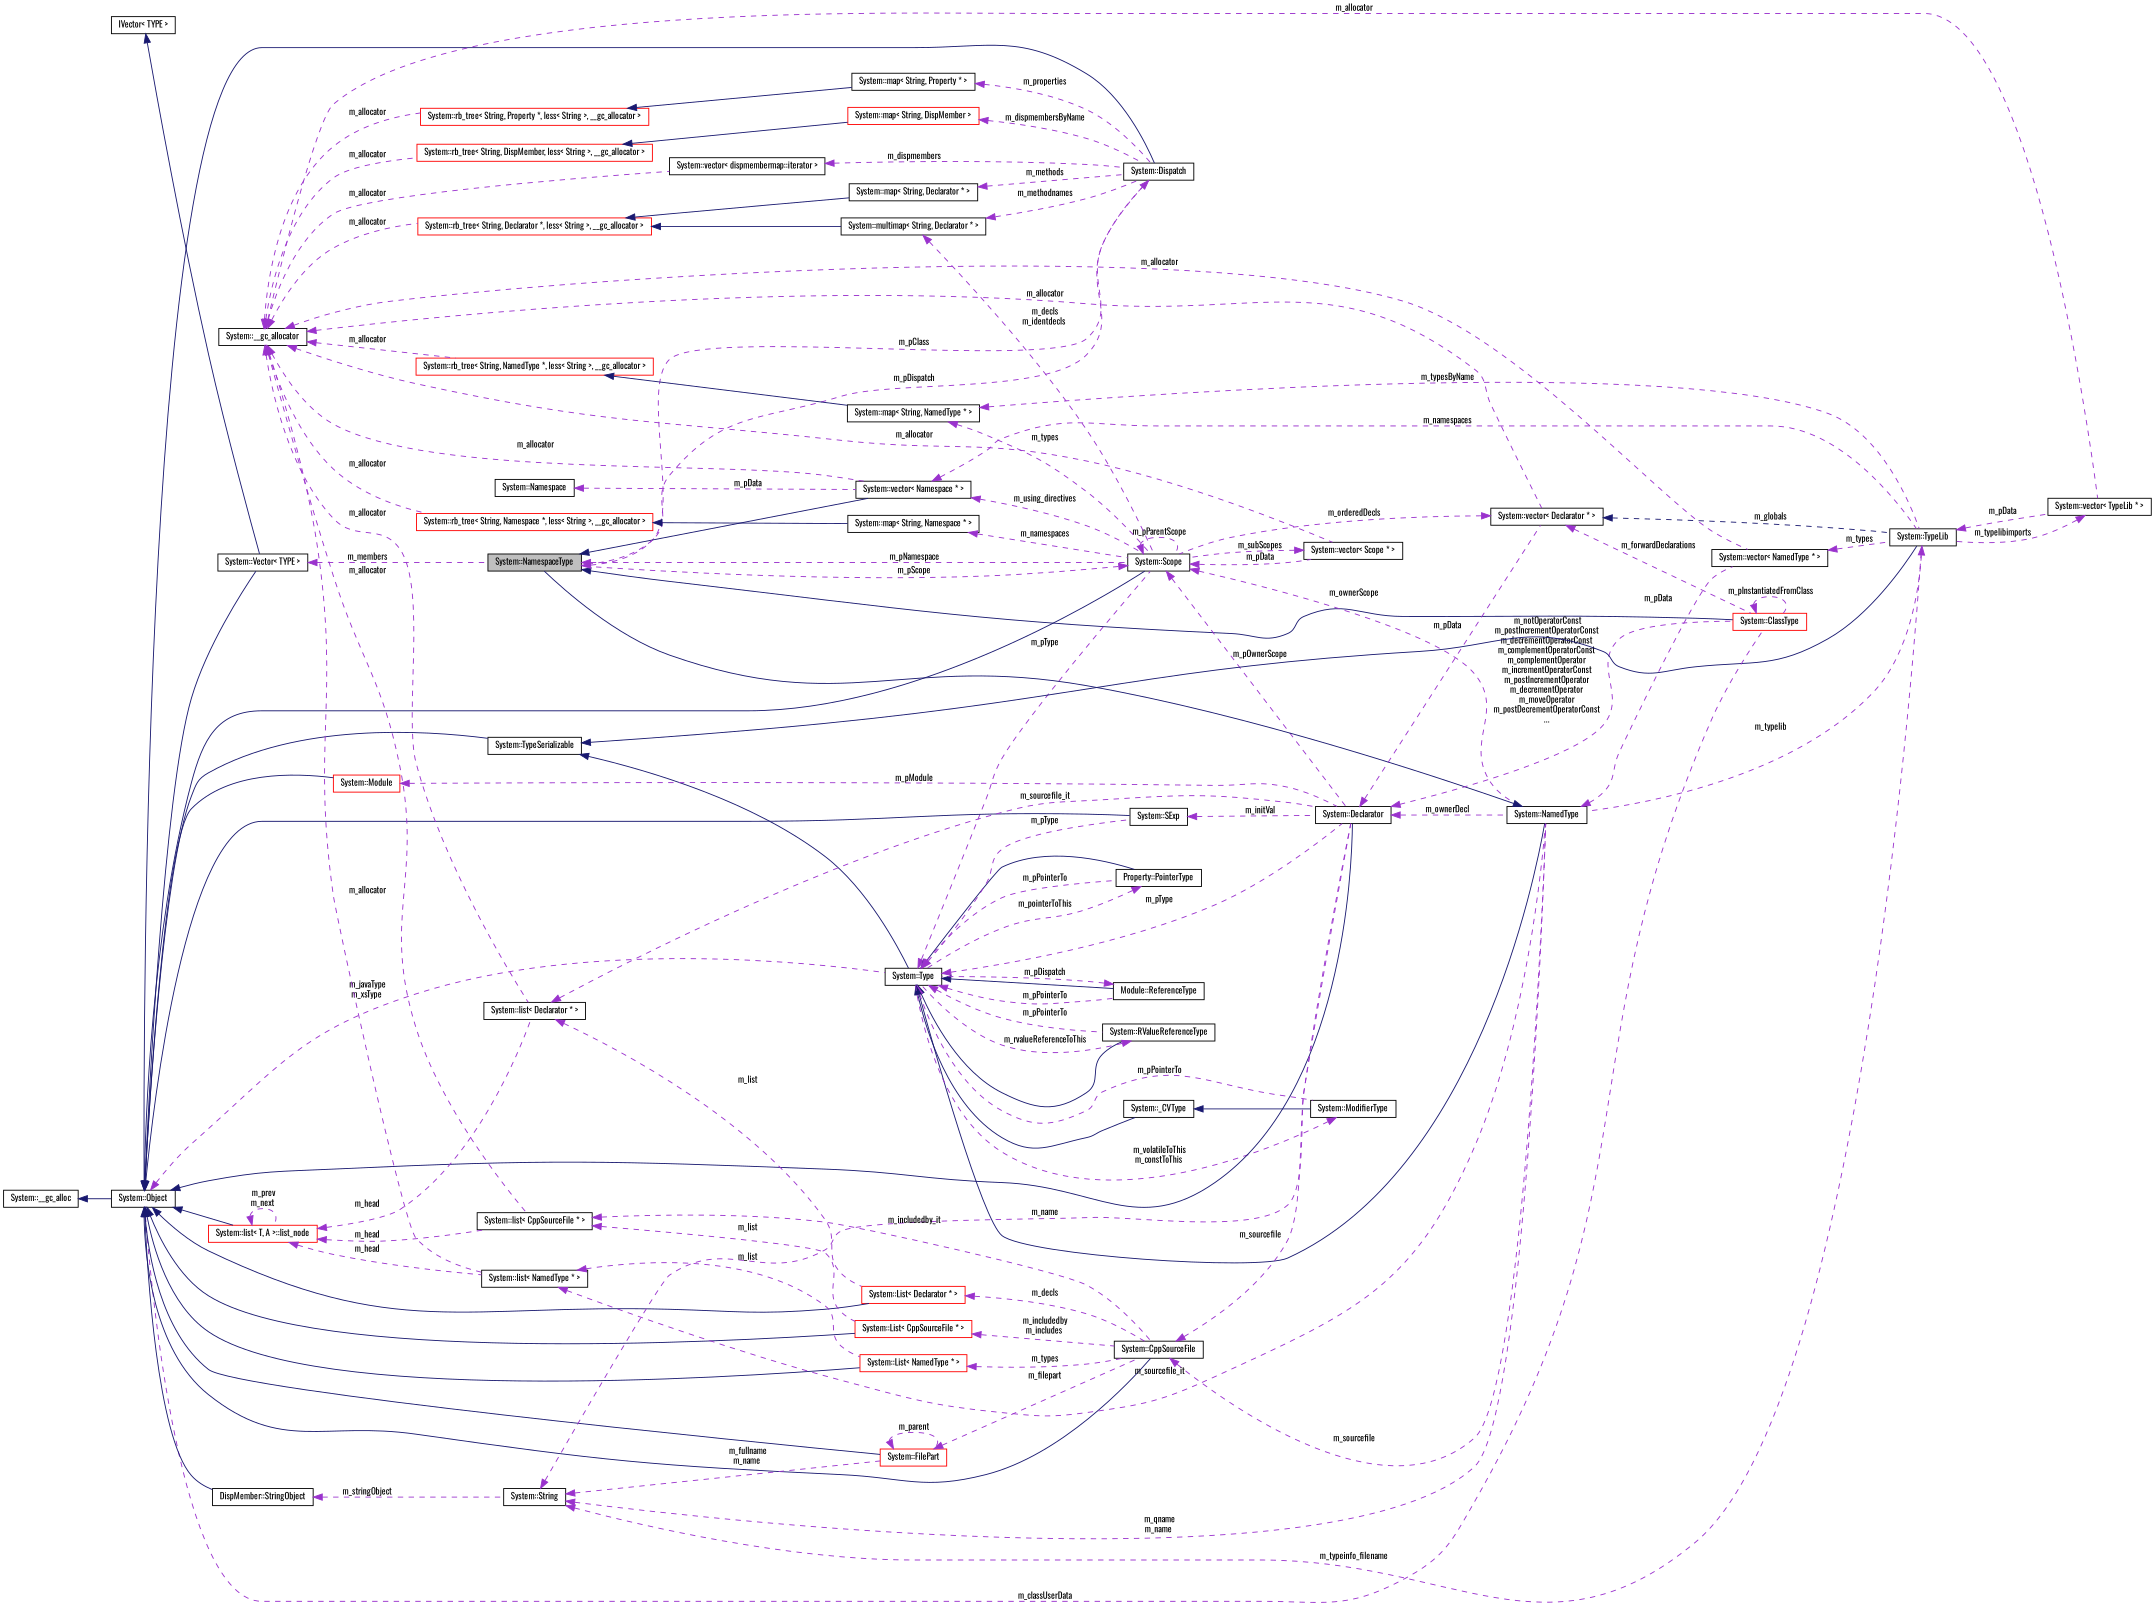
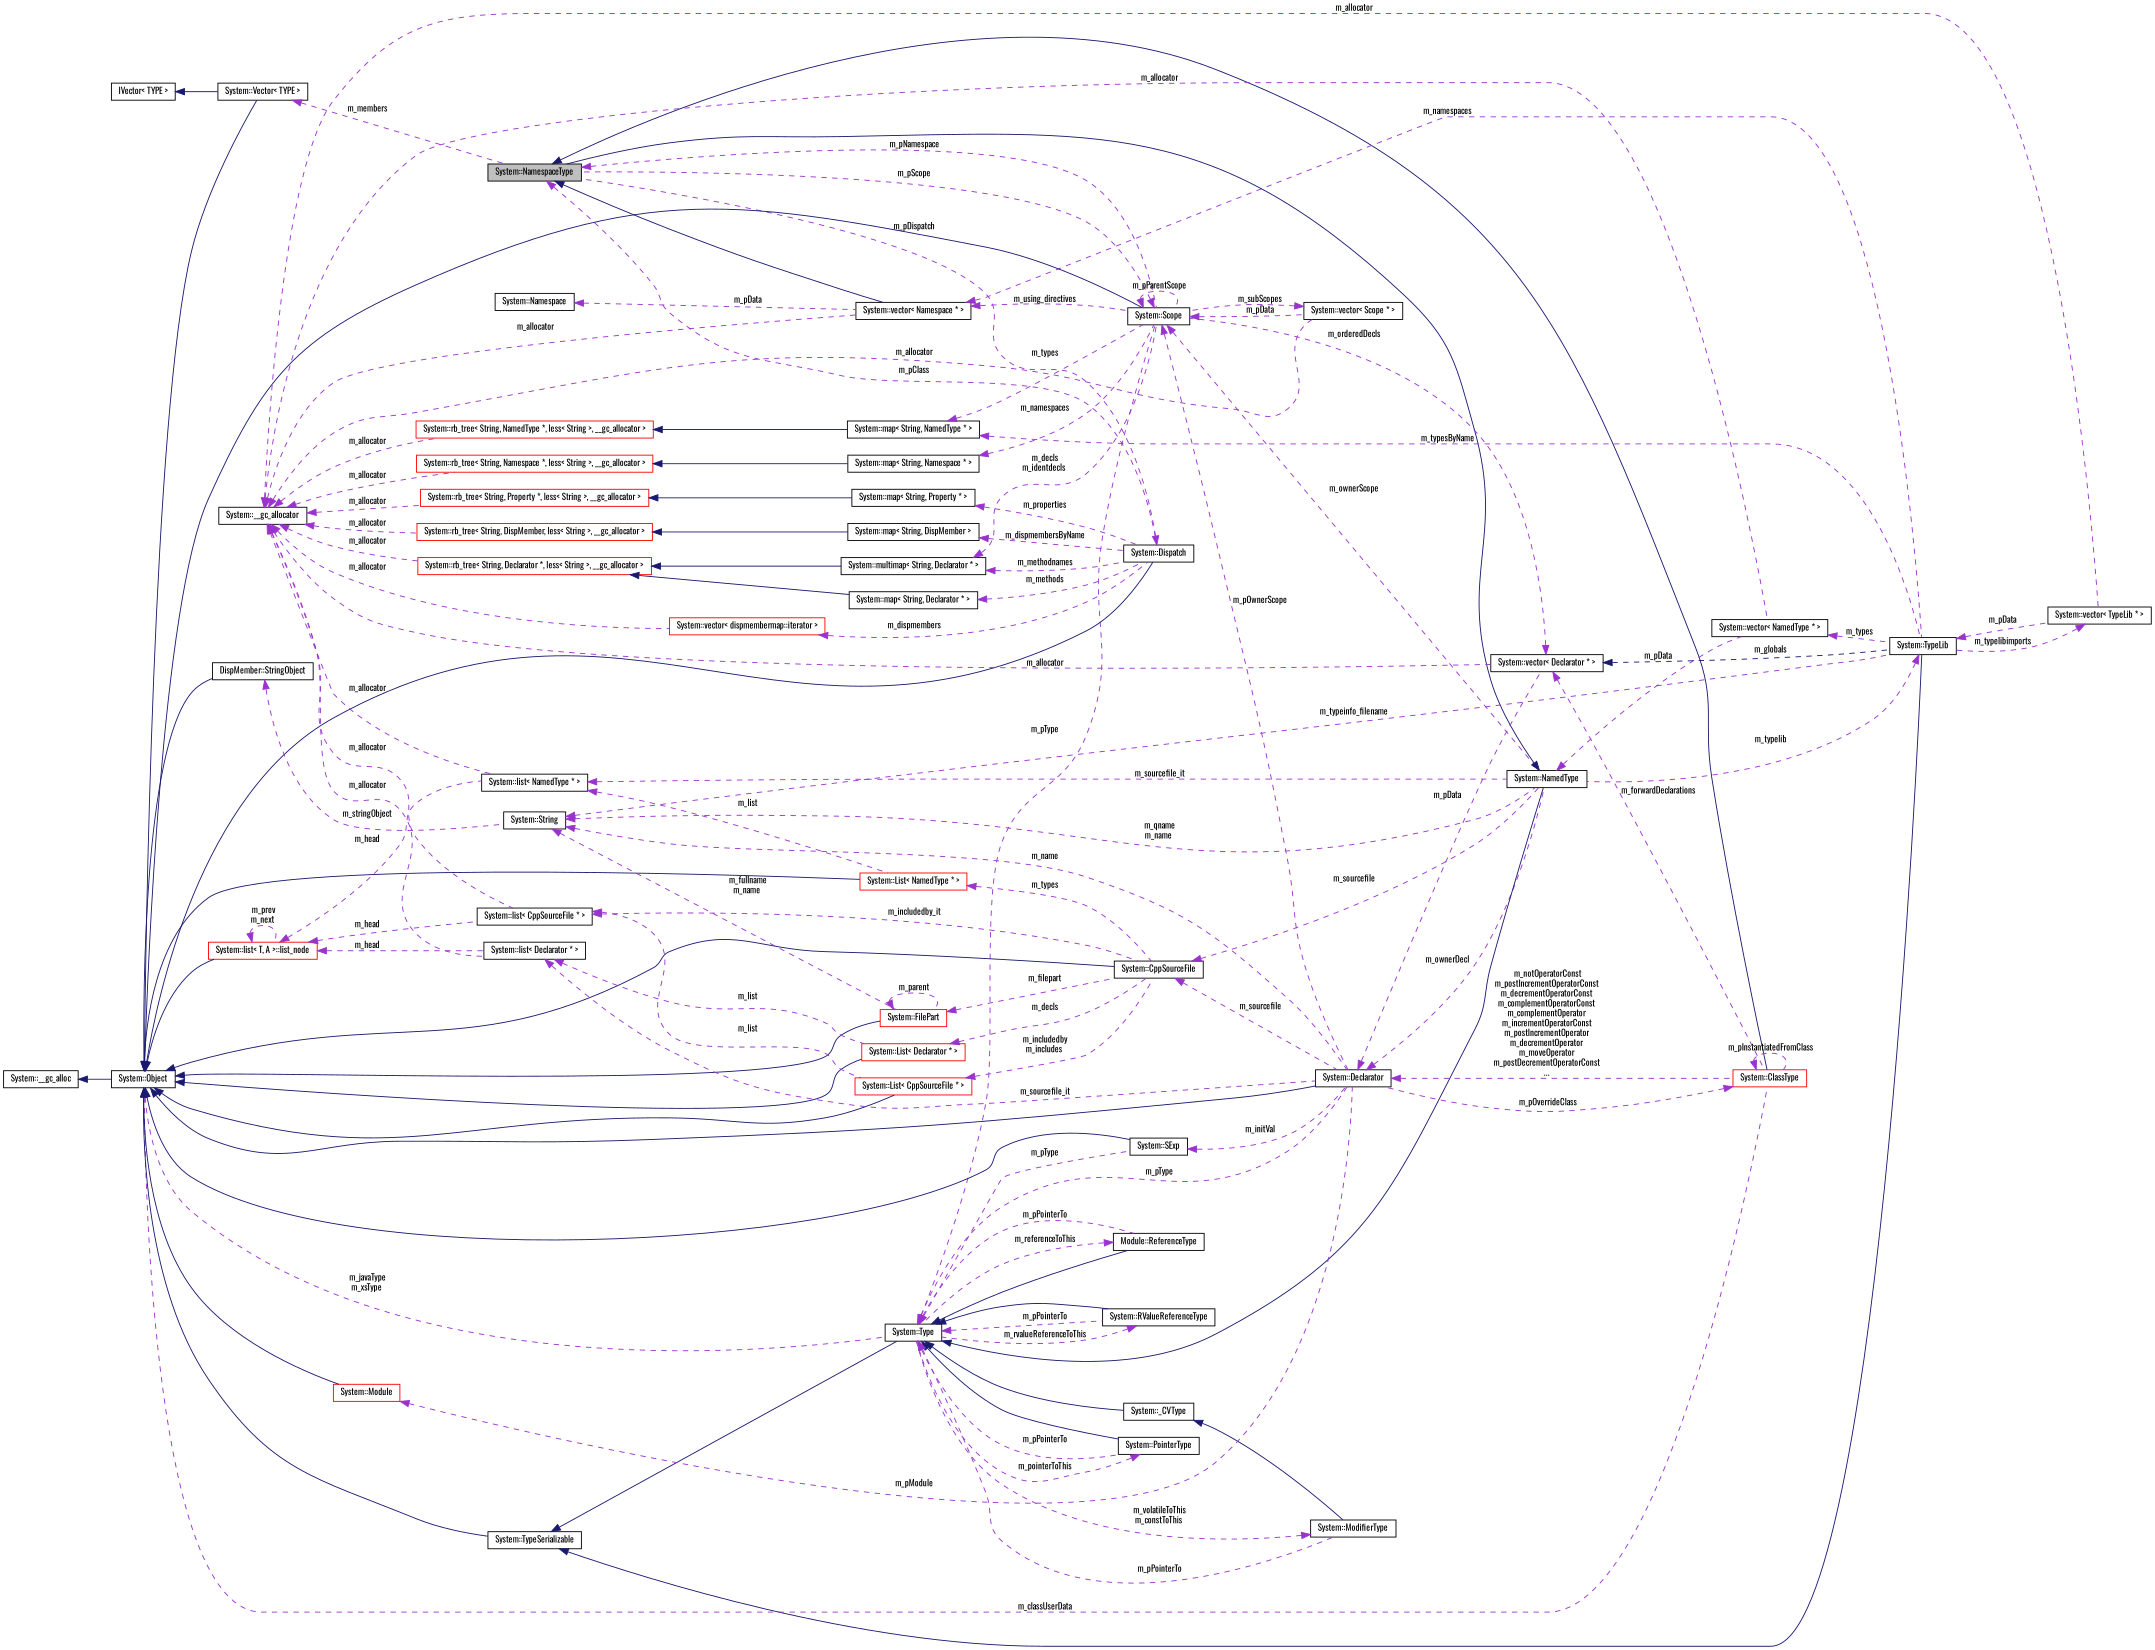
node "System::map< String, DispMember >": color red -> black
node "System::vector< dispmembermap::iterator >": color black -> red
node "Property::PointerType": label "Property::PointerType" -> "System::PointerType"
edge "System::Type" -> "Module::ReferenceType": label " m_pDispatch" -> " m_referenceToThis"
edge "System::Declarator" -> "System::ClassType": added, label "m_pOverrideClass"
